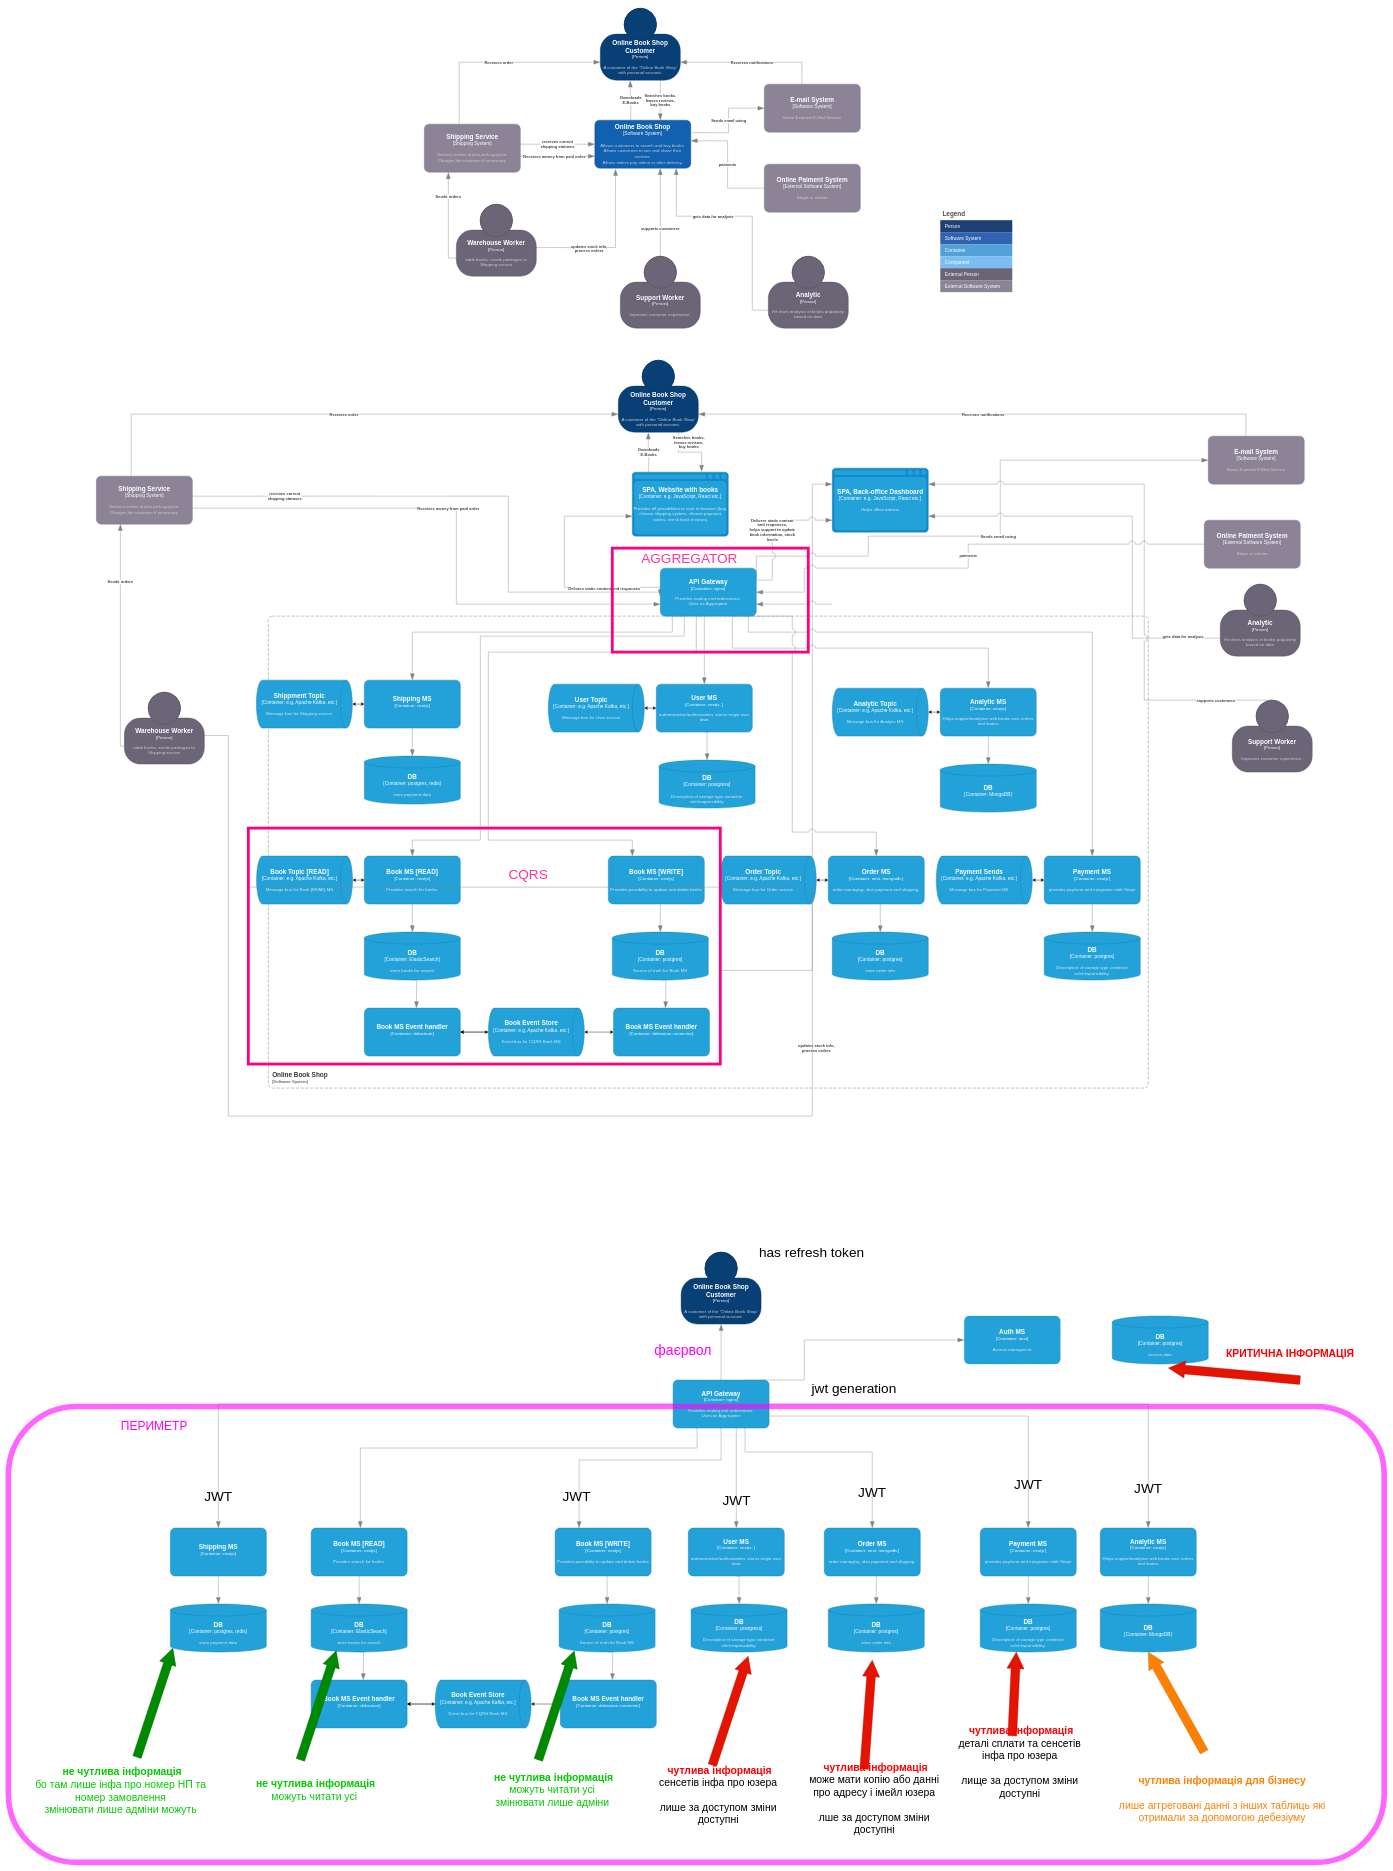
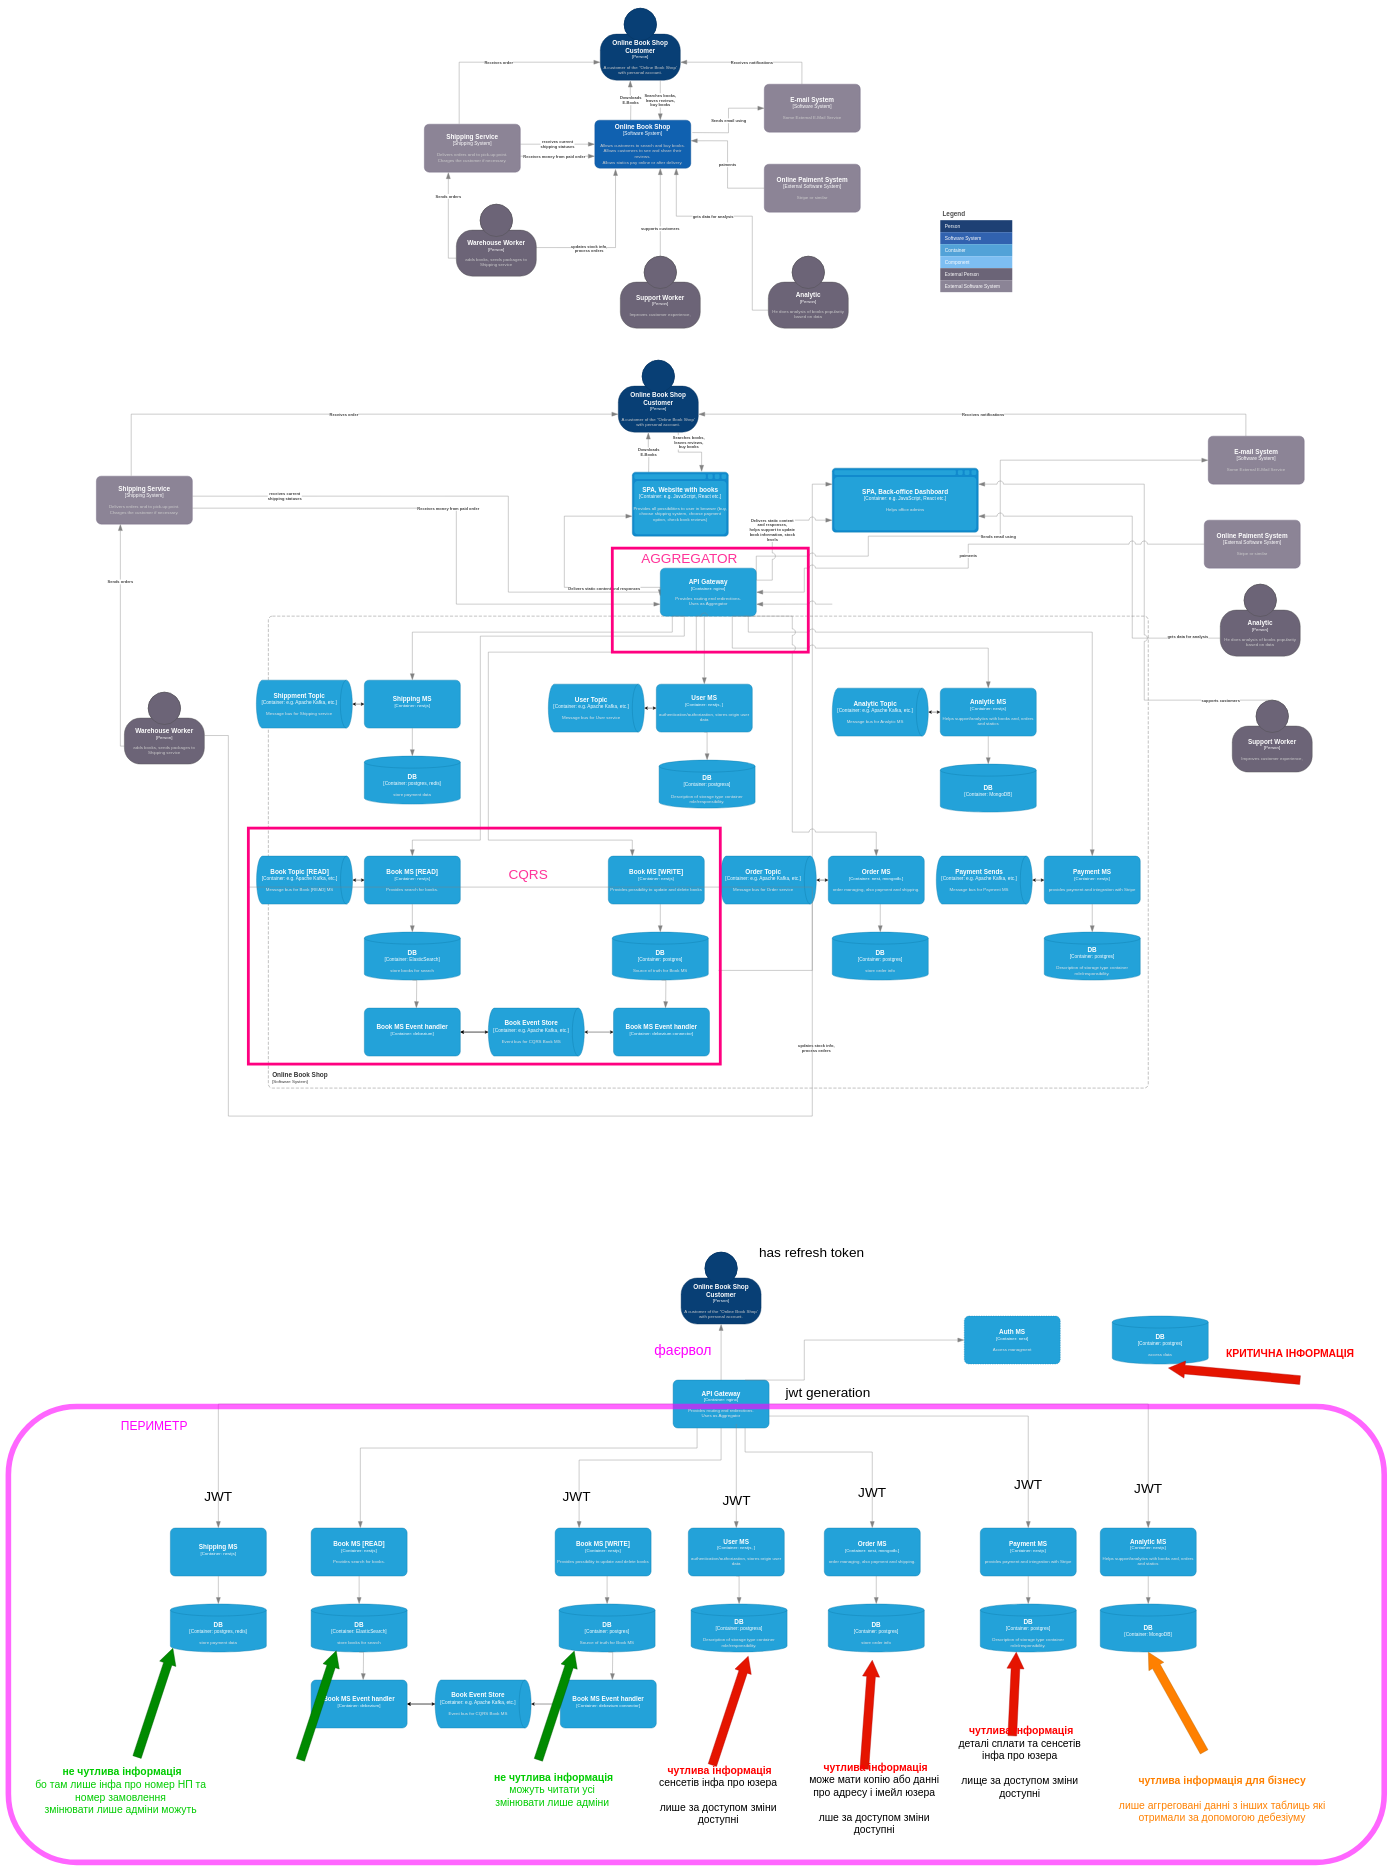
node "SPA, Back-office Dashboard [Container: e.g. JavaScript, React etc.] Helps office admins": size 96x64 -> 146x64
node "jwt generation": moved (854, 1388) -> (828, 1392)
node "не чутлива інформація можуть читати усі": removed
